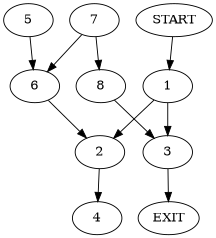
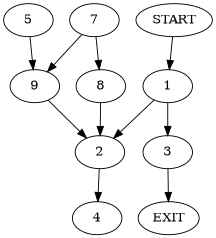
node "6": label "6" -> "9"
edge "8" -> "3": now "8" -> "2"
